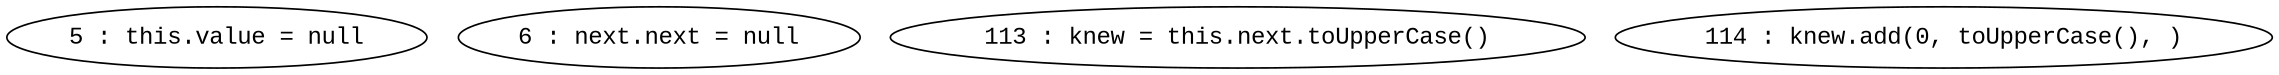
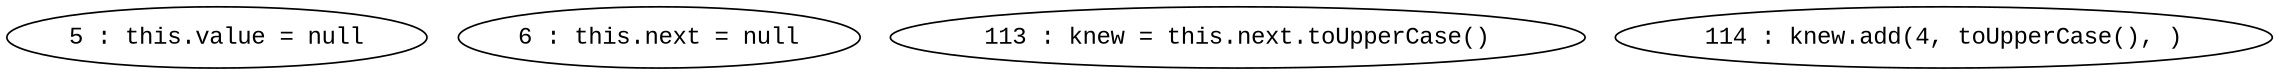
node "6 : next.next = null": label "6 : next.next = null" -> "6 : this.next = null"
node "114 : knew.add(0, toUpperCase(), )": label "114 : knew.add(0, toUpperCase(), )" -> "114 : knew.add(4, toUpperCase(), )"
